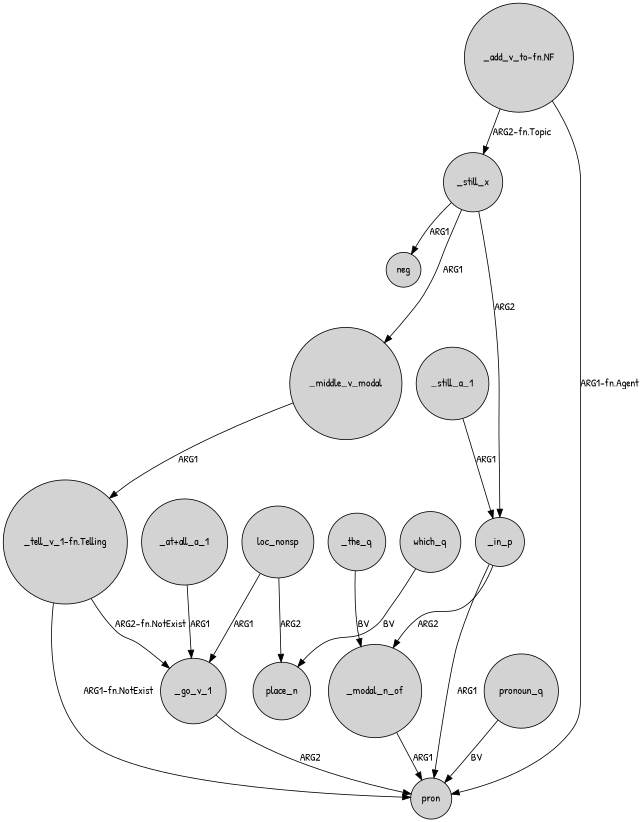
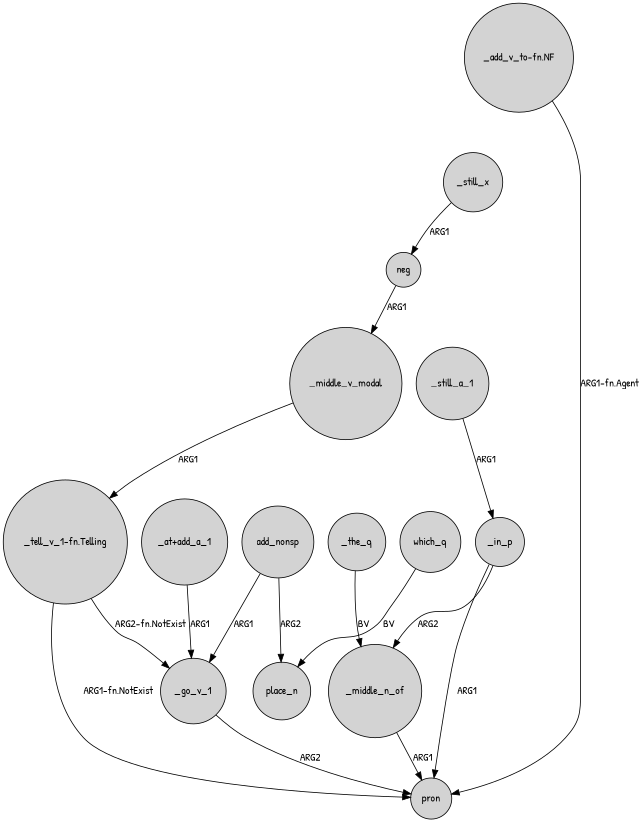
edge "_add_v_to-fn.NF" -> "_still_x": removed, label "ARG2-fn.Topic"
edge "_still_x" -> "_middle_v_modal": now "neg" -> "_middle_v_modal"
edge "_still_x" -> "_in_p": removed, label "ARG2"
node "_at+all_a_1": label "_at+all_a_1" -> "_at+add_a_1"
node "loc_nonsp": label "loc_nonsp" -> "add_nonsp"
node "_modal_n_of": label "_modal_n_of" -> "_middle_n_of"
node "pronoun_q": removed
